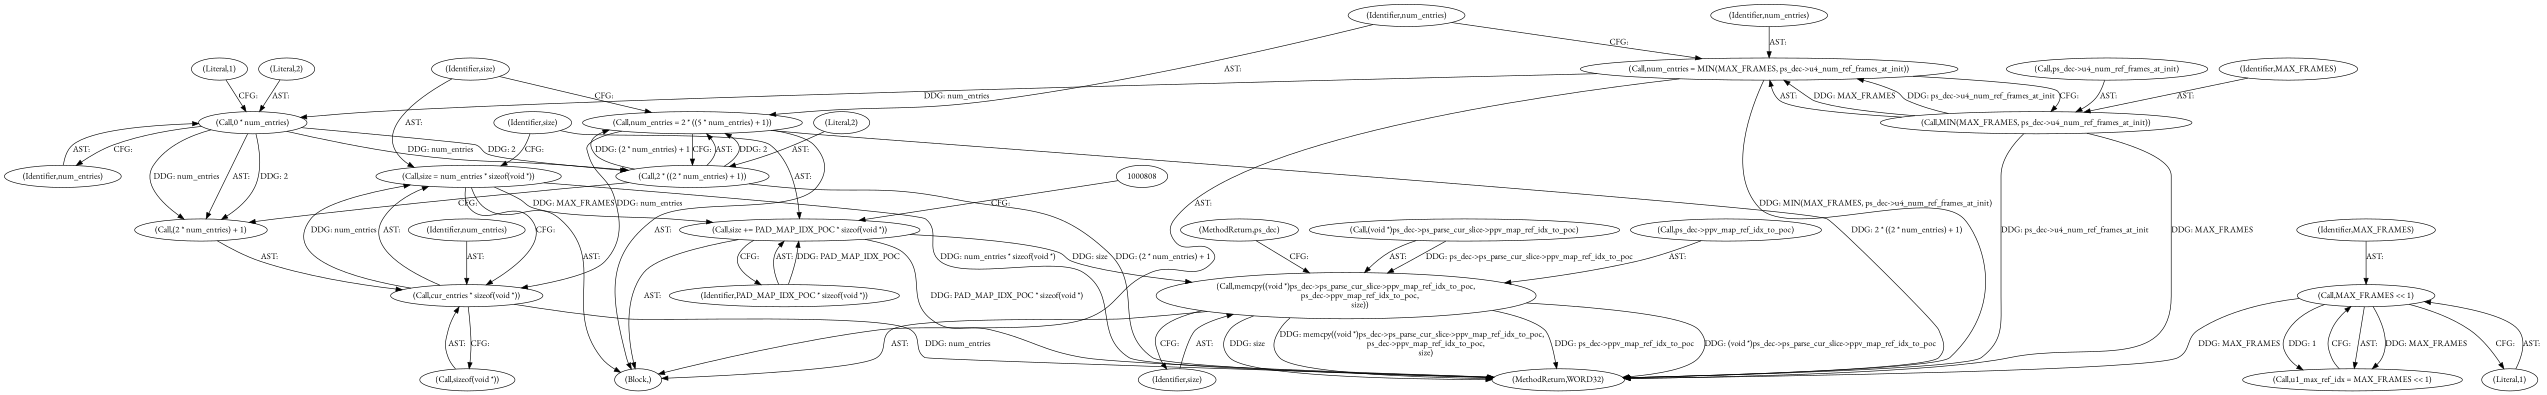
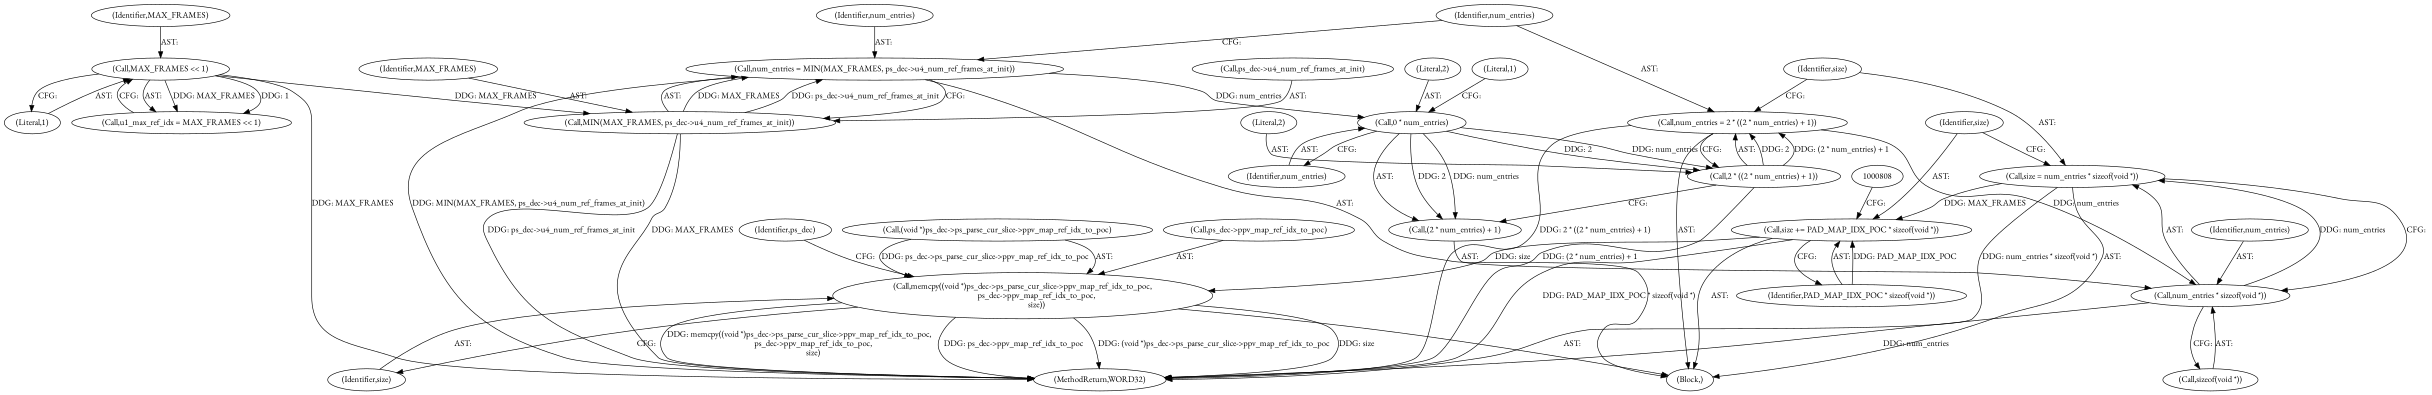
edge "(Call,MAX_FRAMES << 1)" -> "(Call,MIN(MAX_FRAMES, ps_dec->u4_num_ref_frames_at_init))": added, label "DDG: MAX_FRAMES"
node "(Call,num_entries = 2 * ((5 * num_entries) + 1))": label "(Call,num_entries = 2 * ((5 * num_entries) + 1))" -> "(Call,num_entries = 2 * ((2 * num_entries) + 1))"
node "(MethodReturn,ps_dec)": label "(MethodReturn,ps_dec)" -> "(Identifier,ps_dec)"
node "(Call,cur_entries * sizeof(void *))": label "(Call,cur_entries * sizeof(void *))" -> "(Call,num_entries * sizeof(void *))"
